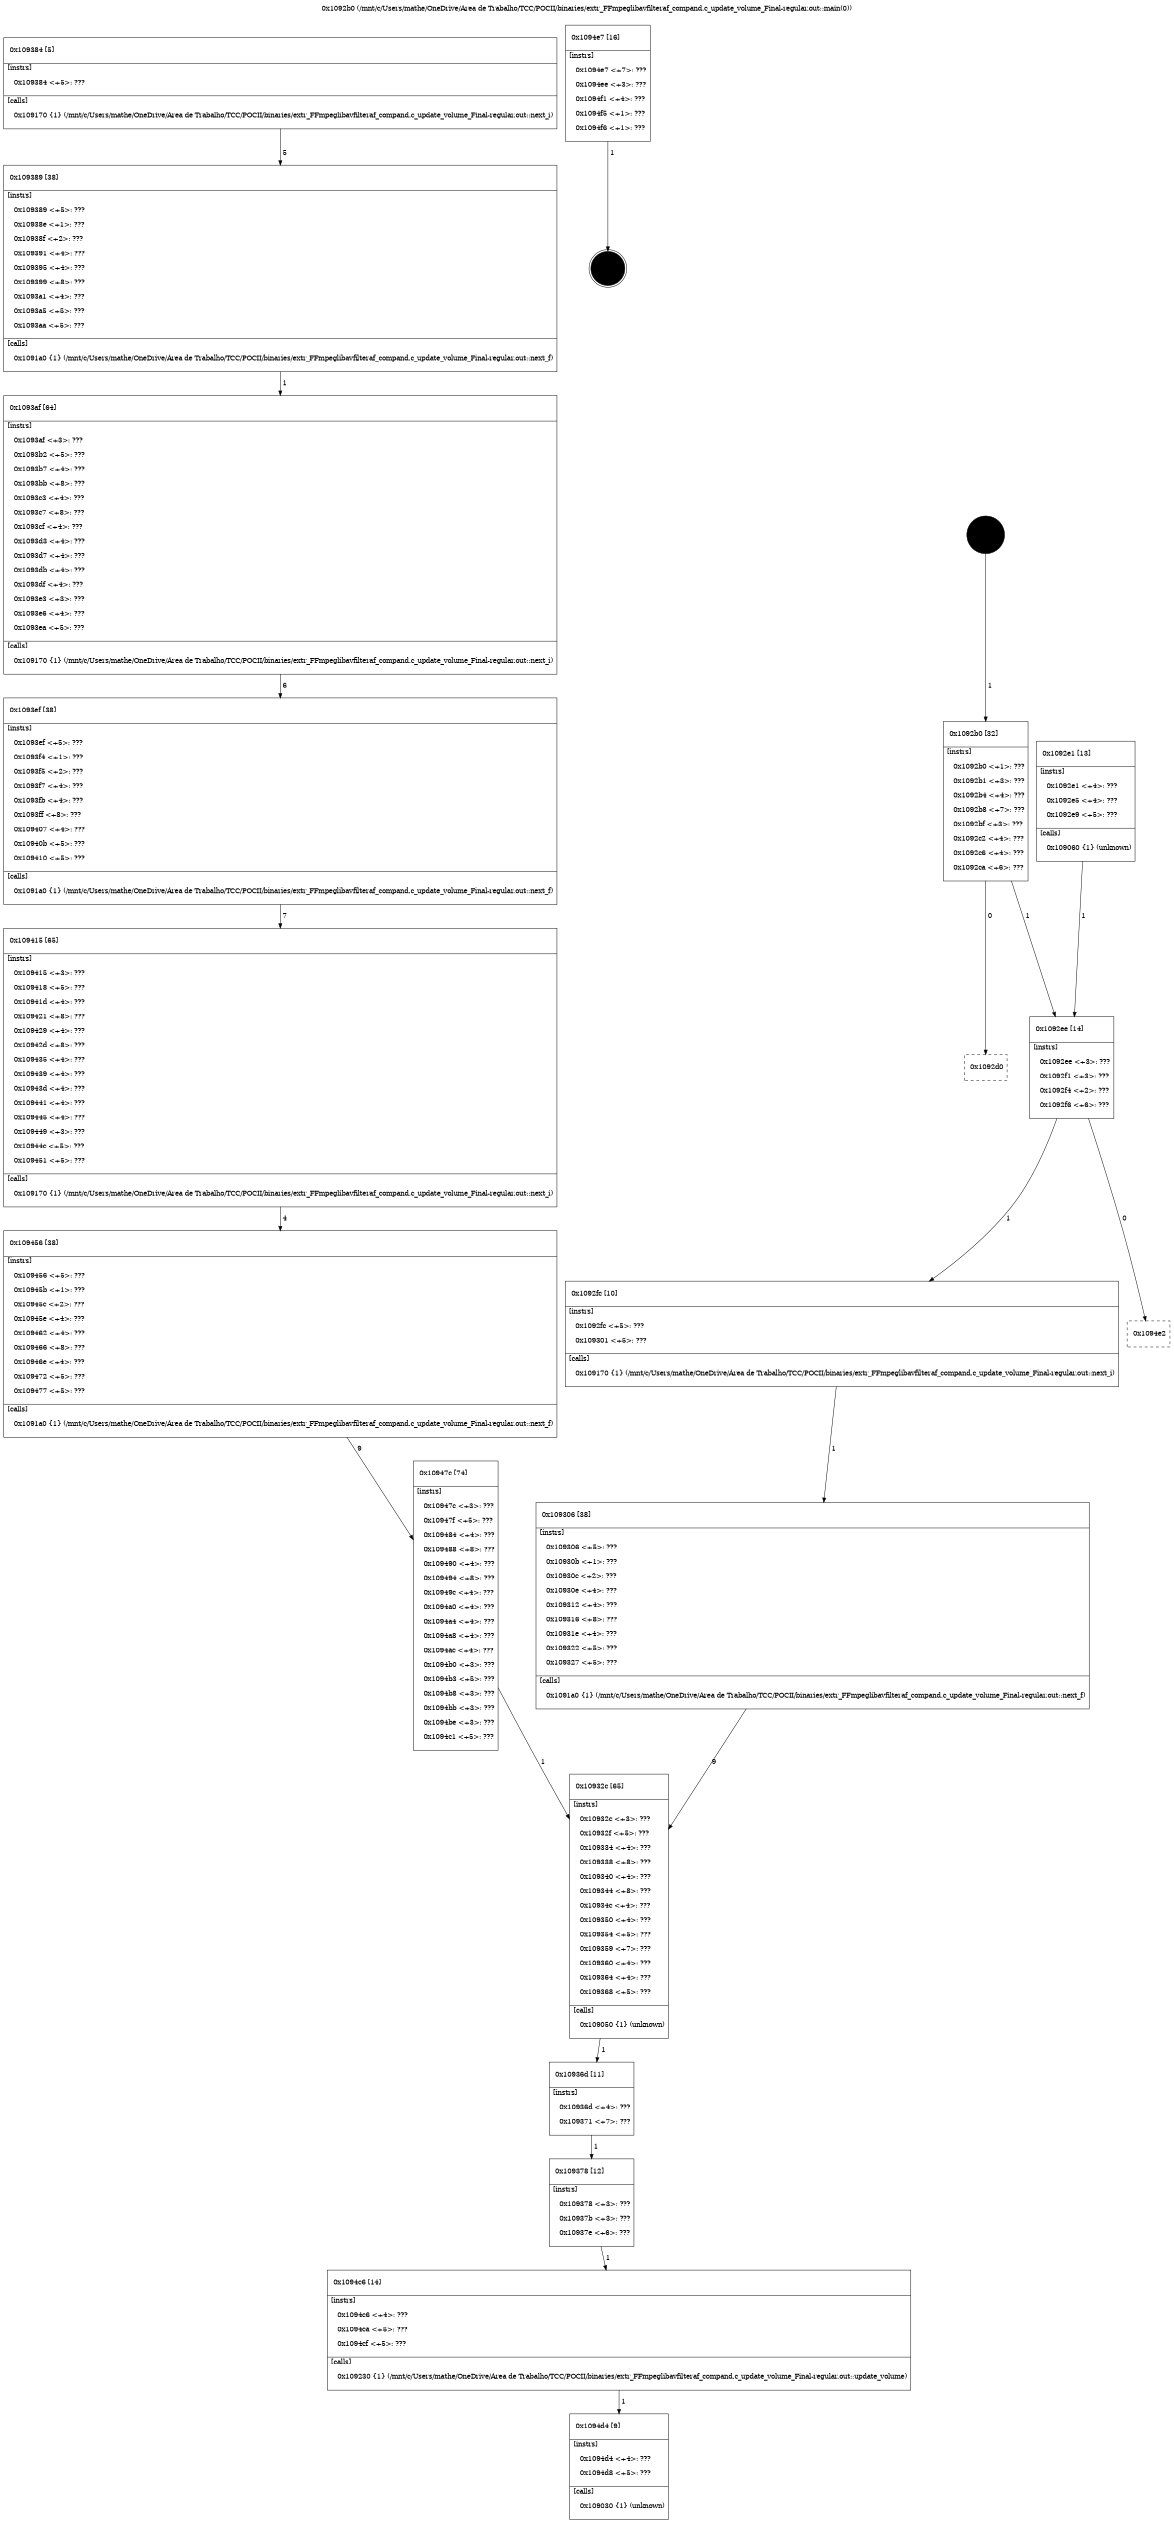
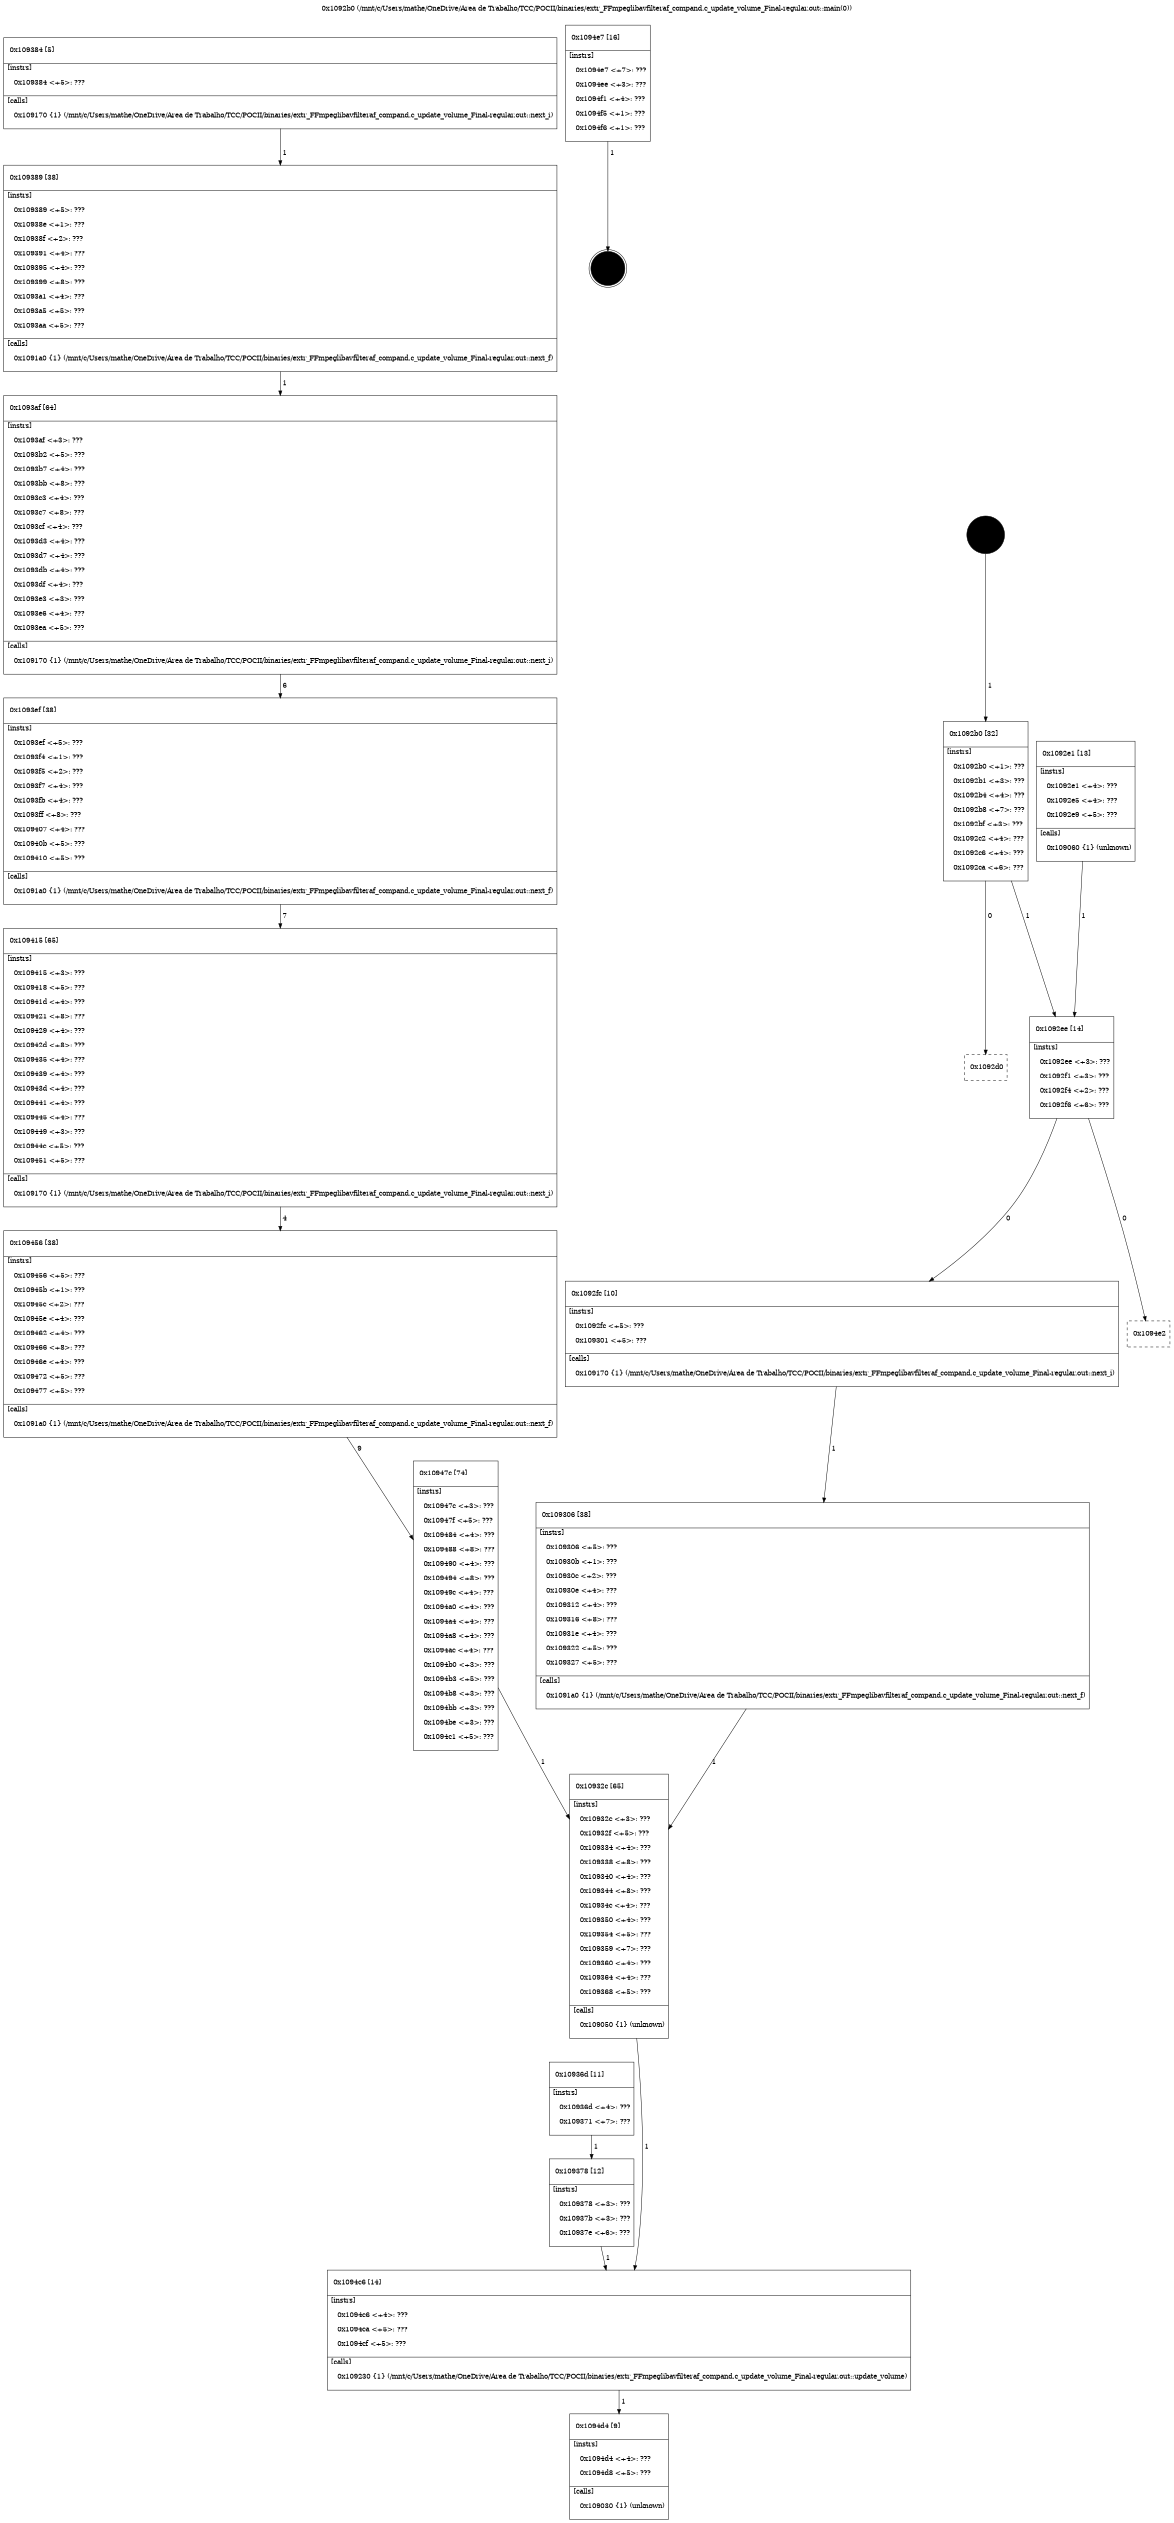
edge "0x109384 [5]" -> "0x109389 [38]": label " 5" -> " 1"
edge "0x1092ee [14]" -> "0x1092fc [10]": label " 1" -> " 0"
edge "0x109306 [38]" -> "0x10932c [65]": label " 9" -> " 1"
edge "0x10932c [65]" -> "0x10936d [11]": now "0x10932c [65]" -> "0x1094c6 [14]"
